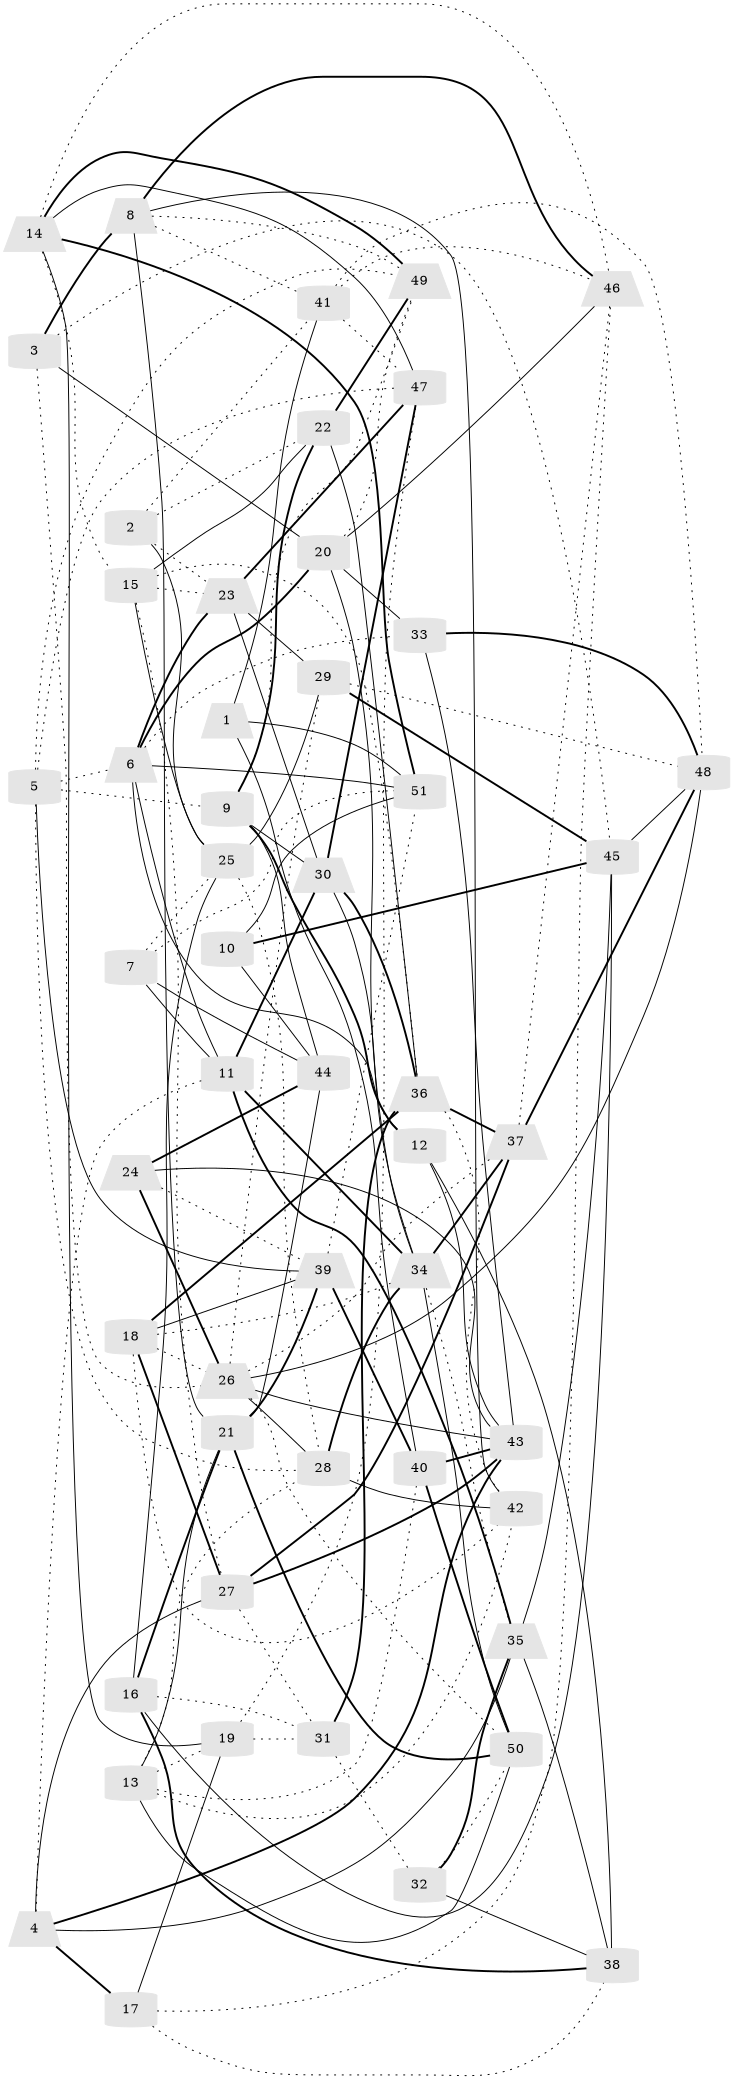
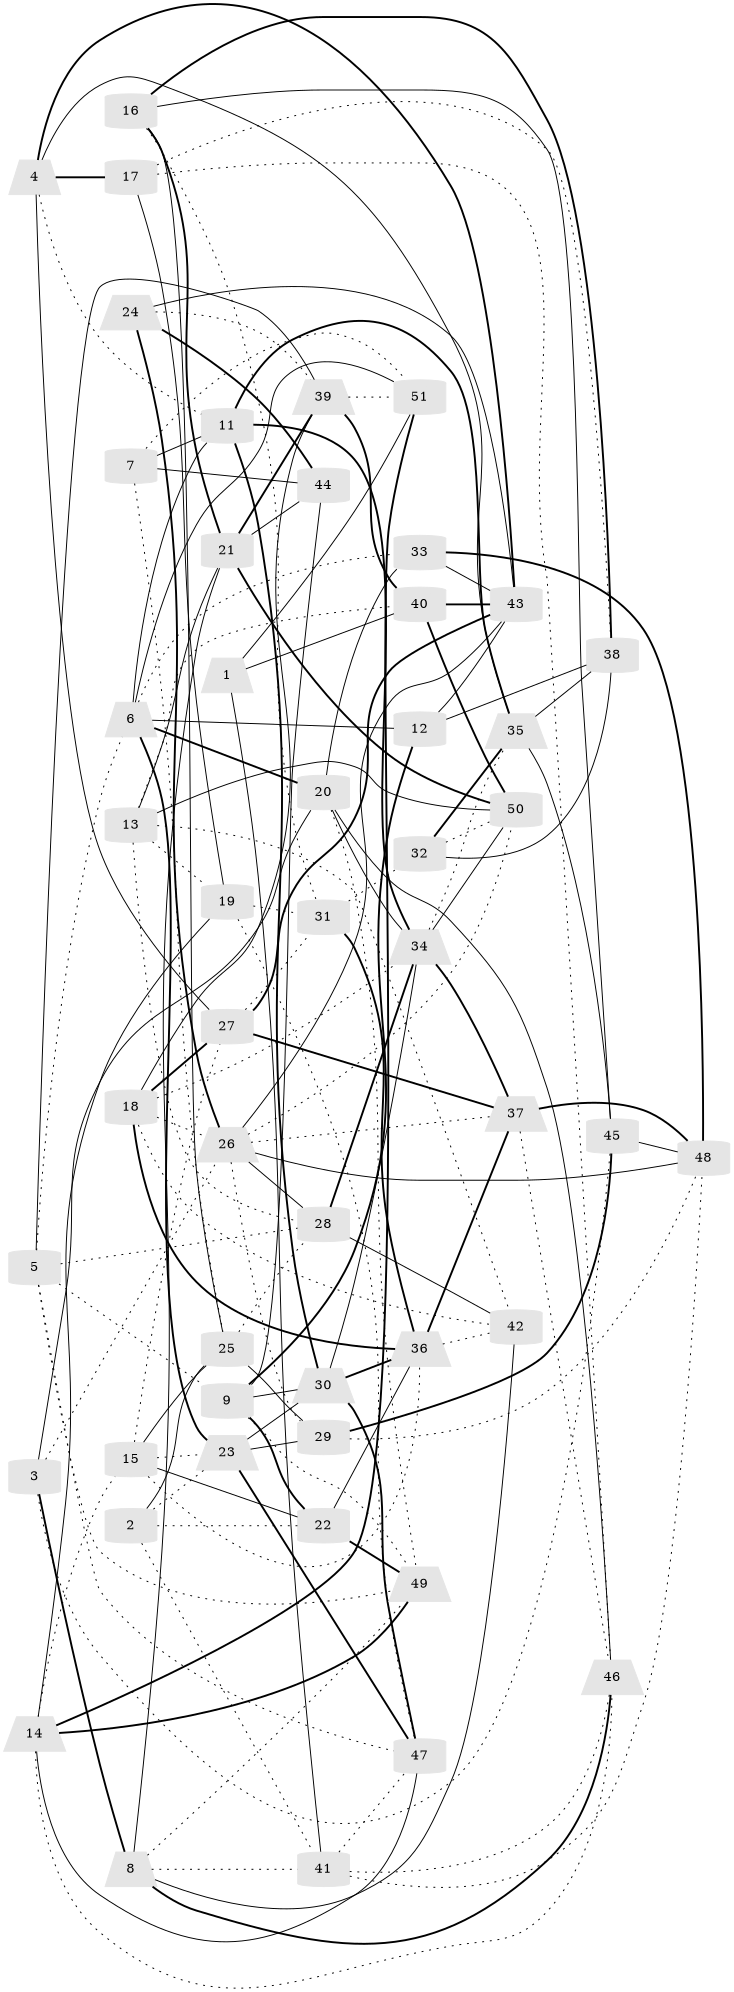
node "10": removed
